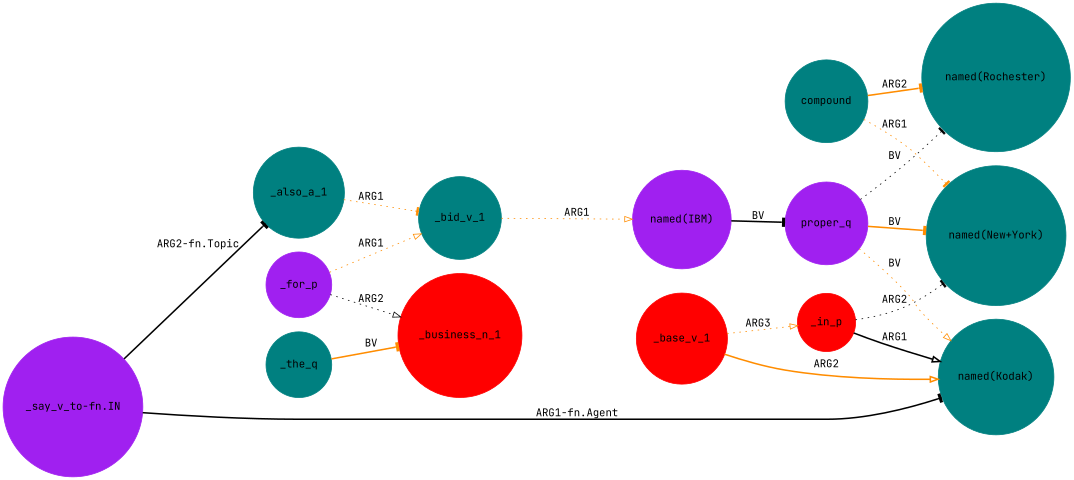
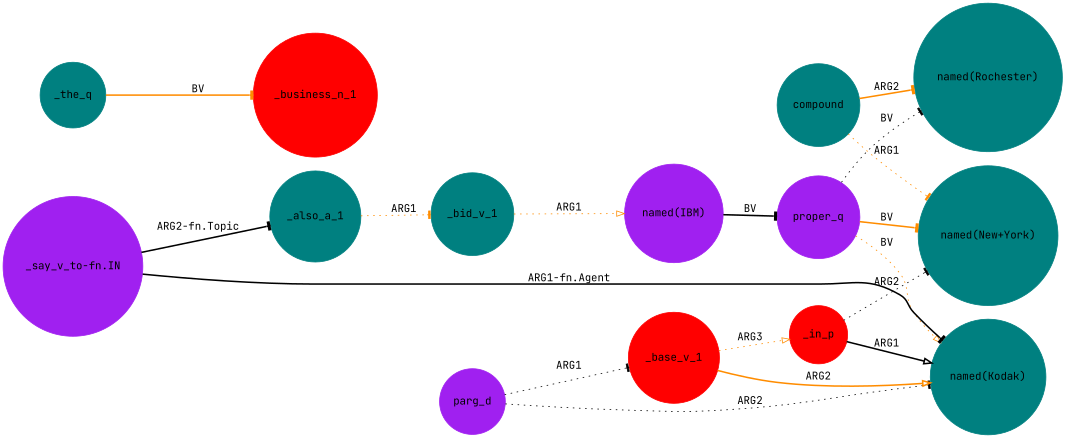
node "_for_p": removed
node "parg_d": added
